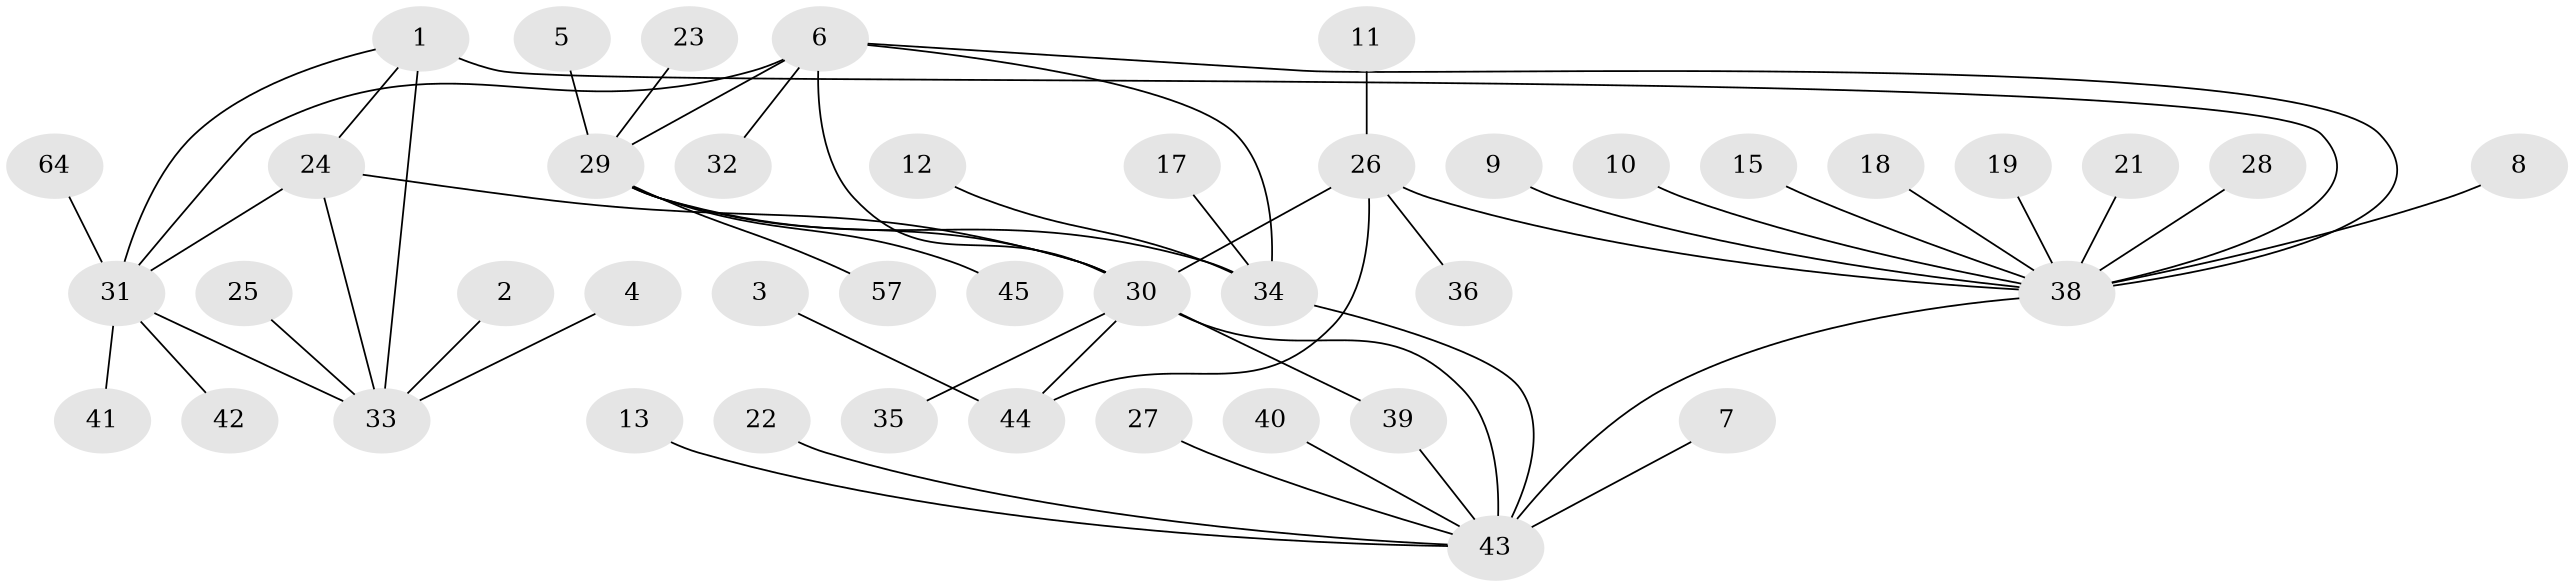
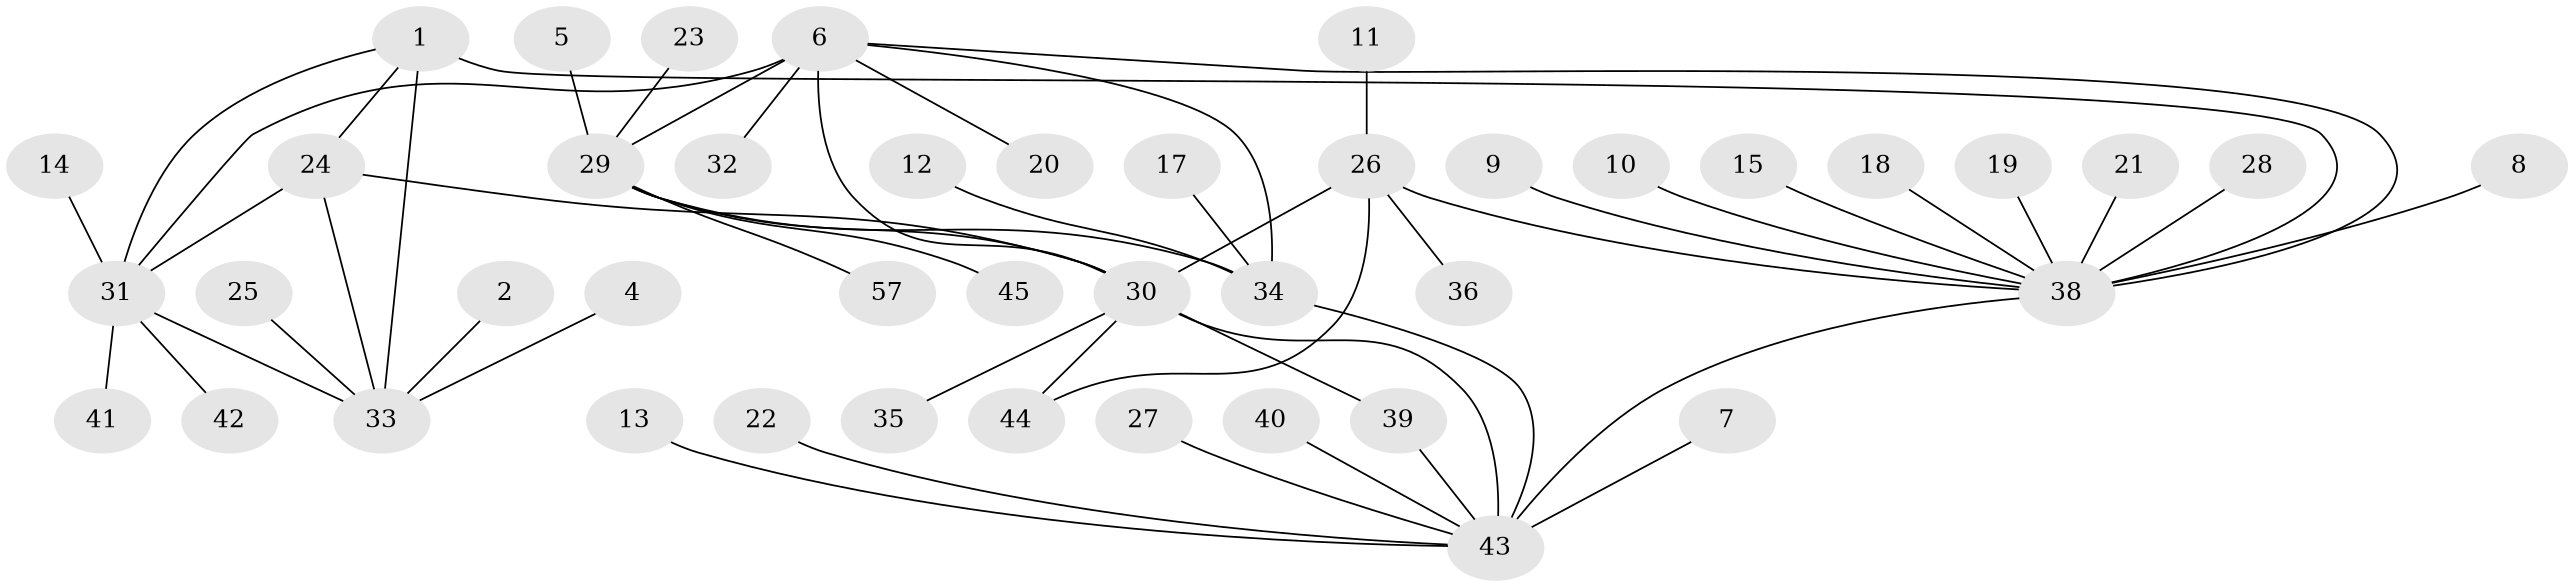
node "64": label "64" -> "14"
node "20": added
node "3": removed
